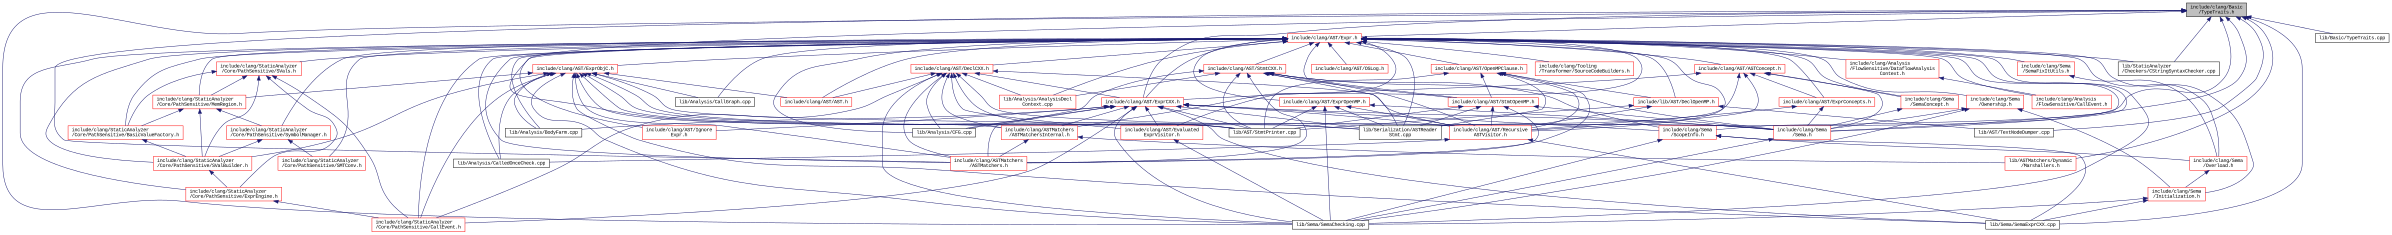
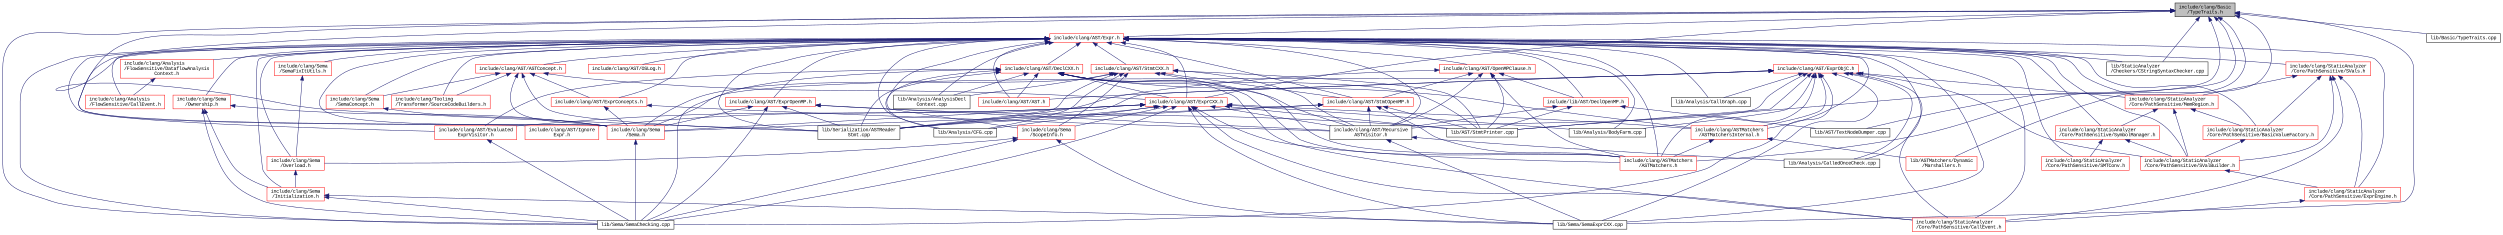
edge "include/clang/AST/ExprObjC.h" -> "include/clang/AST/Expr.h": now "lib/Sema/SemaExprCXX.cpp" -> "include/clang/AST/Expr.h"
node "lib/Analysis/AnalysisDecl Context.cpp": color red -> black
edge "include/clang/AST/Recursive ASTVisitor.h" -> "include/clang/AST/ASTConcept.h": now "include/clang/Tooling /Transformer/SourceCodeBuilders.h" -> "include/clang/AST/ASTConcept.h"
node "include/clang/AST/Recursive ASTVisitor.h": color red -> black
